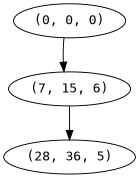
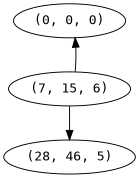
edge "(0, 0, 0)" -> "(7, 15, 6)": reversed
node "(28, 36, 5)": label "(28, 36, 5)" -> "(28, 46, 5)"
